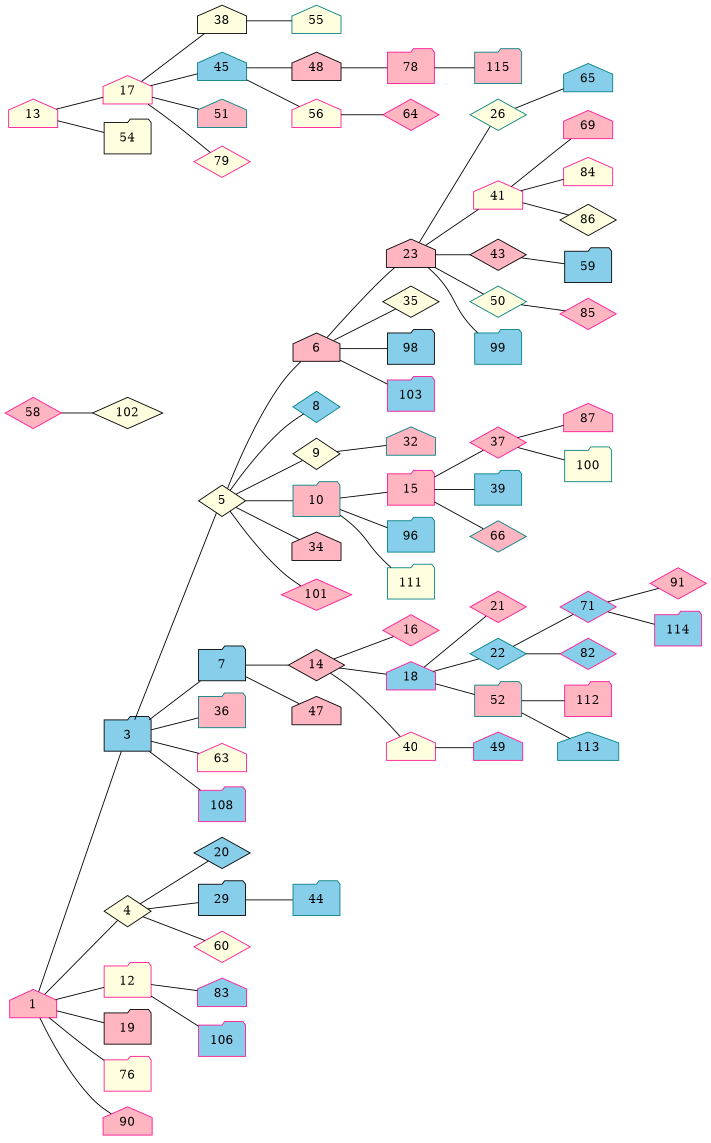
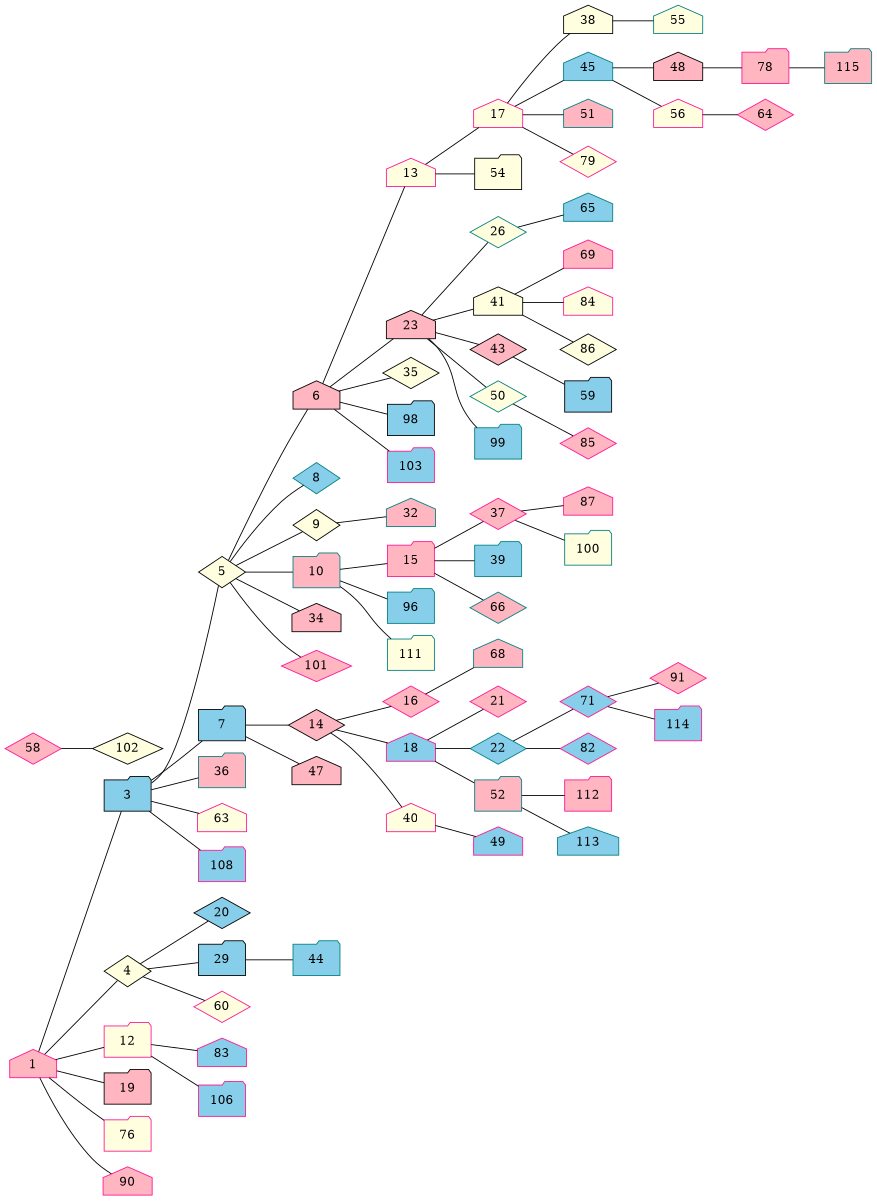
node "41": color deeppink -> black
edge "13" -- "6": added
node "68": added
